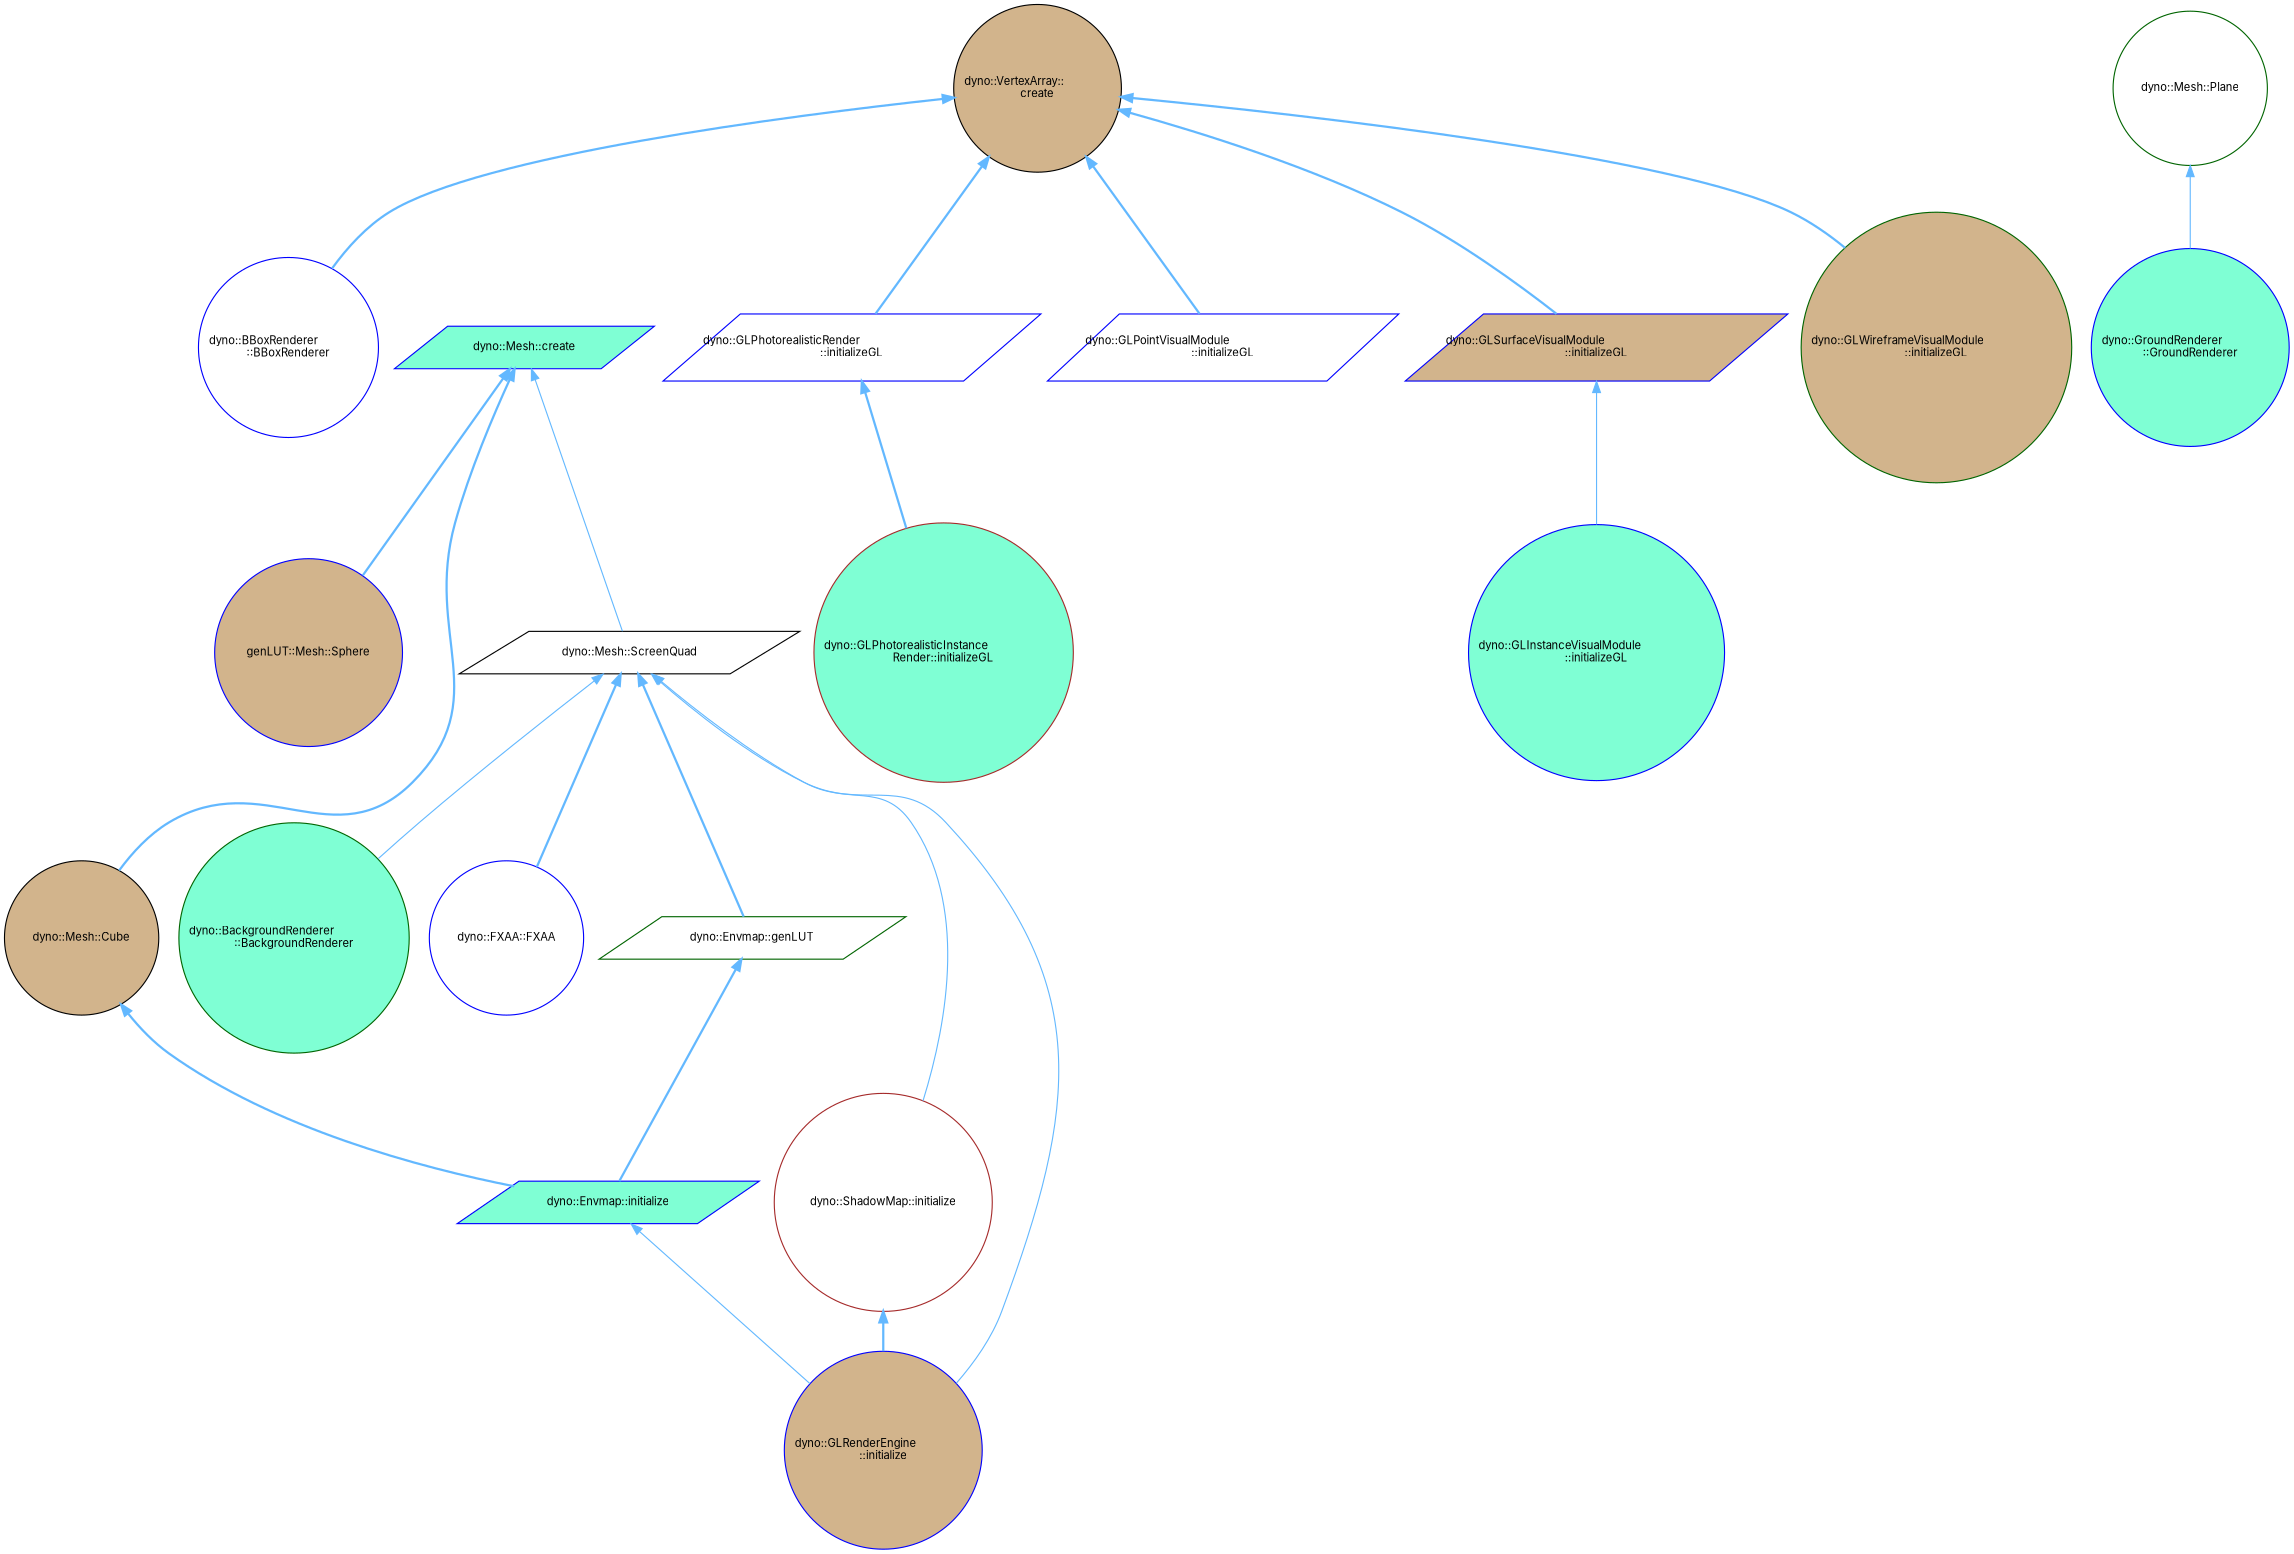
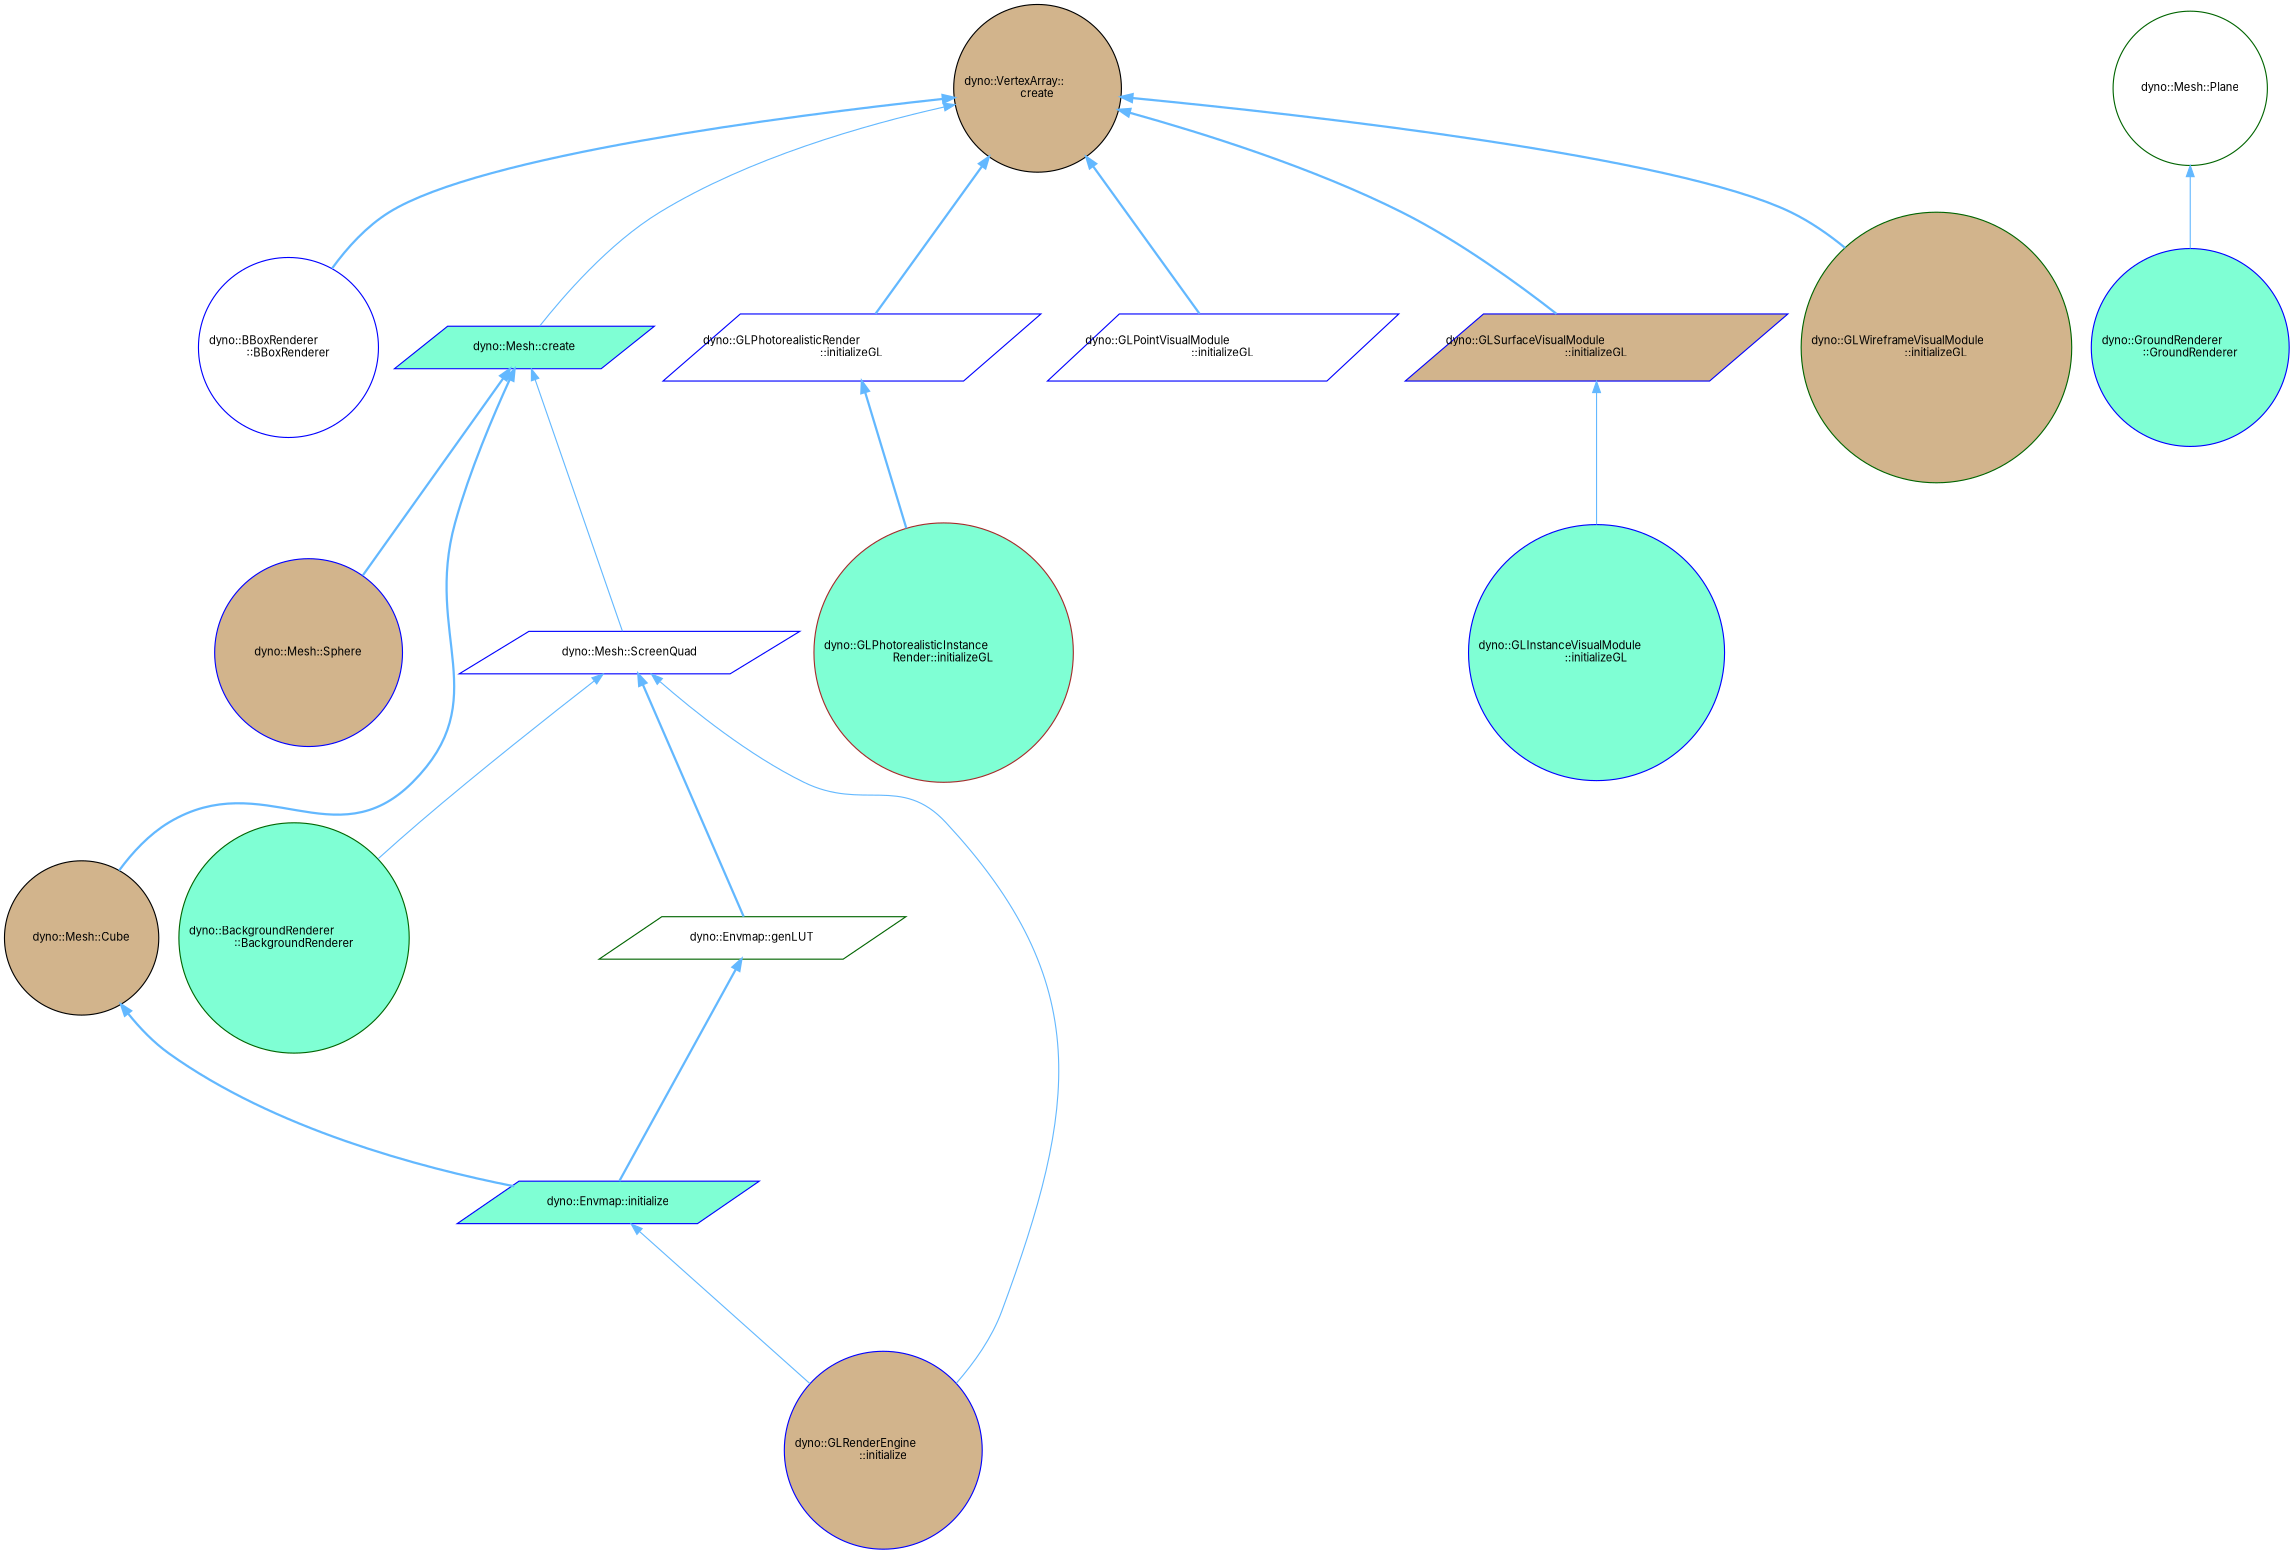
edge "dyno::Mesh::create" -> "dyno::VertexArray:: create": added
node "genLUT::Mesh::Sphere": label "genLUT::Mesh::Sphere" -> "dyno::Mesh::Sphere"
node "dyno::Mesh::ScreenQuad": color black -> blue
node "dyno::FXAA::FXAA": removed
node "dyno::ShadowMap::initialize": removed
